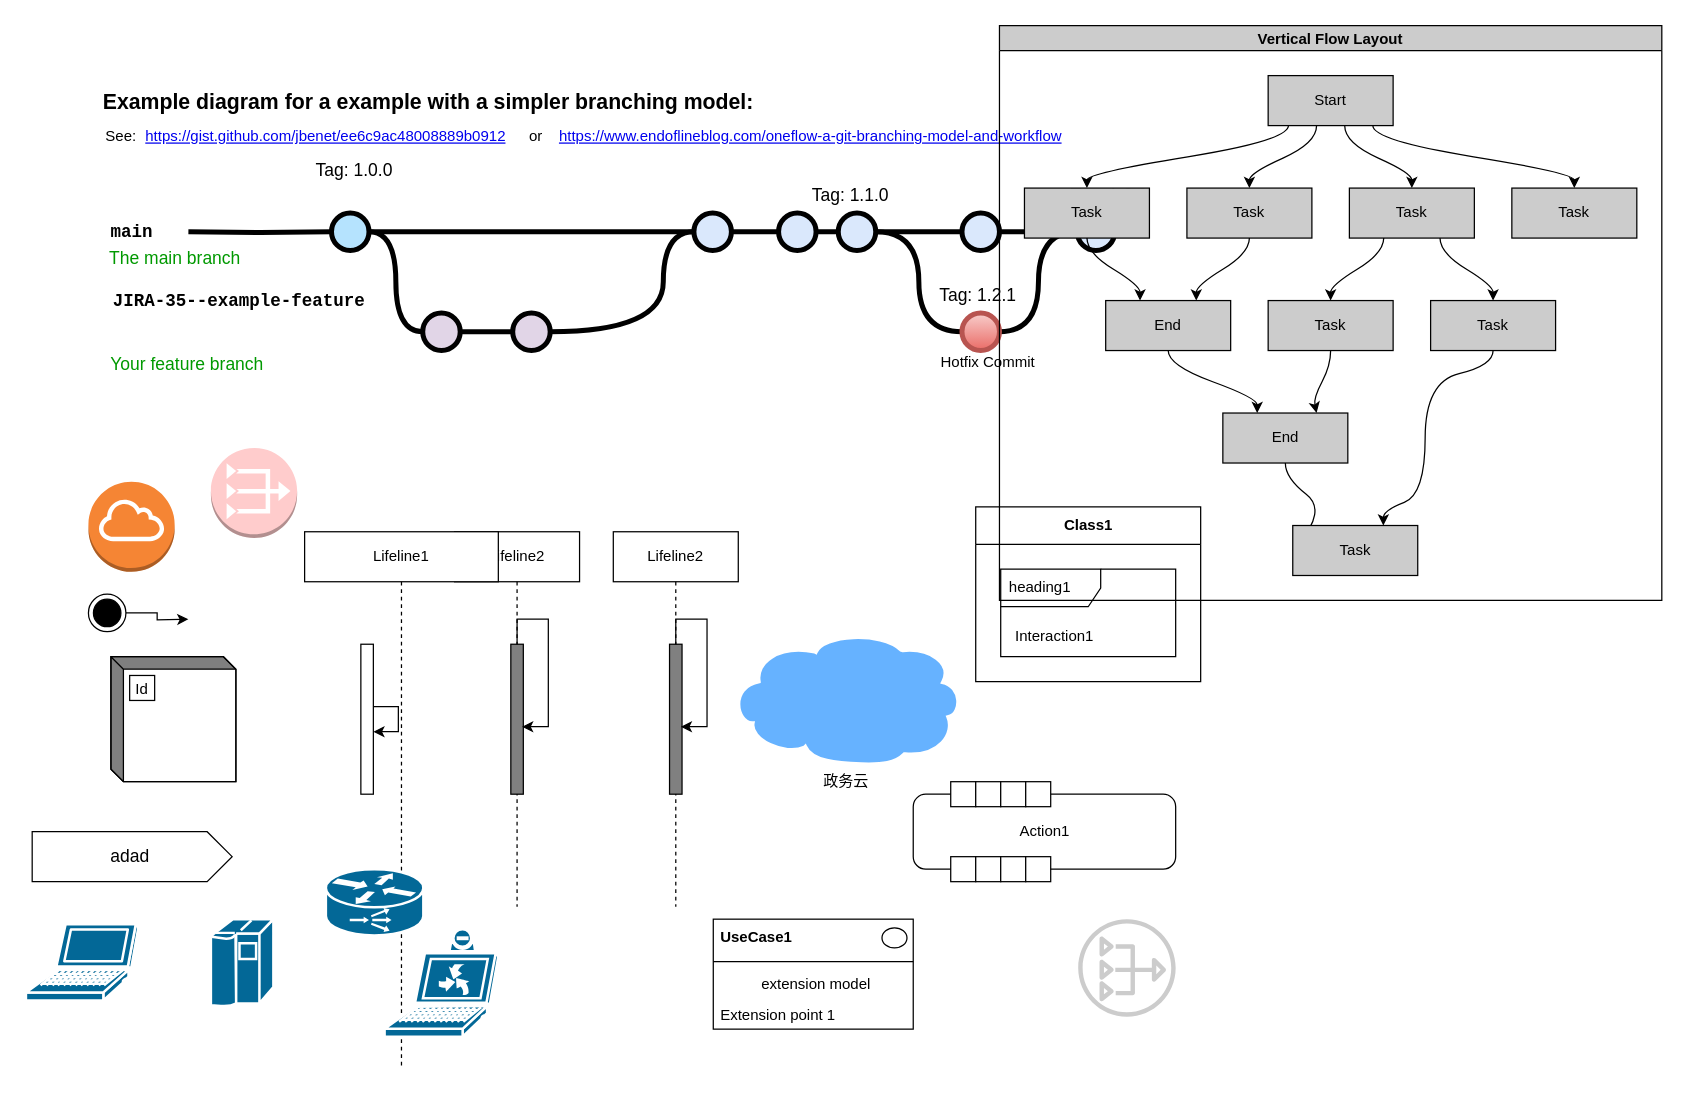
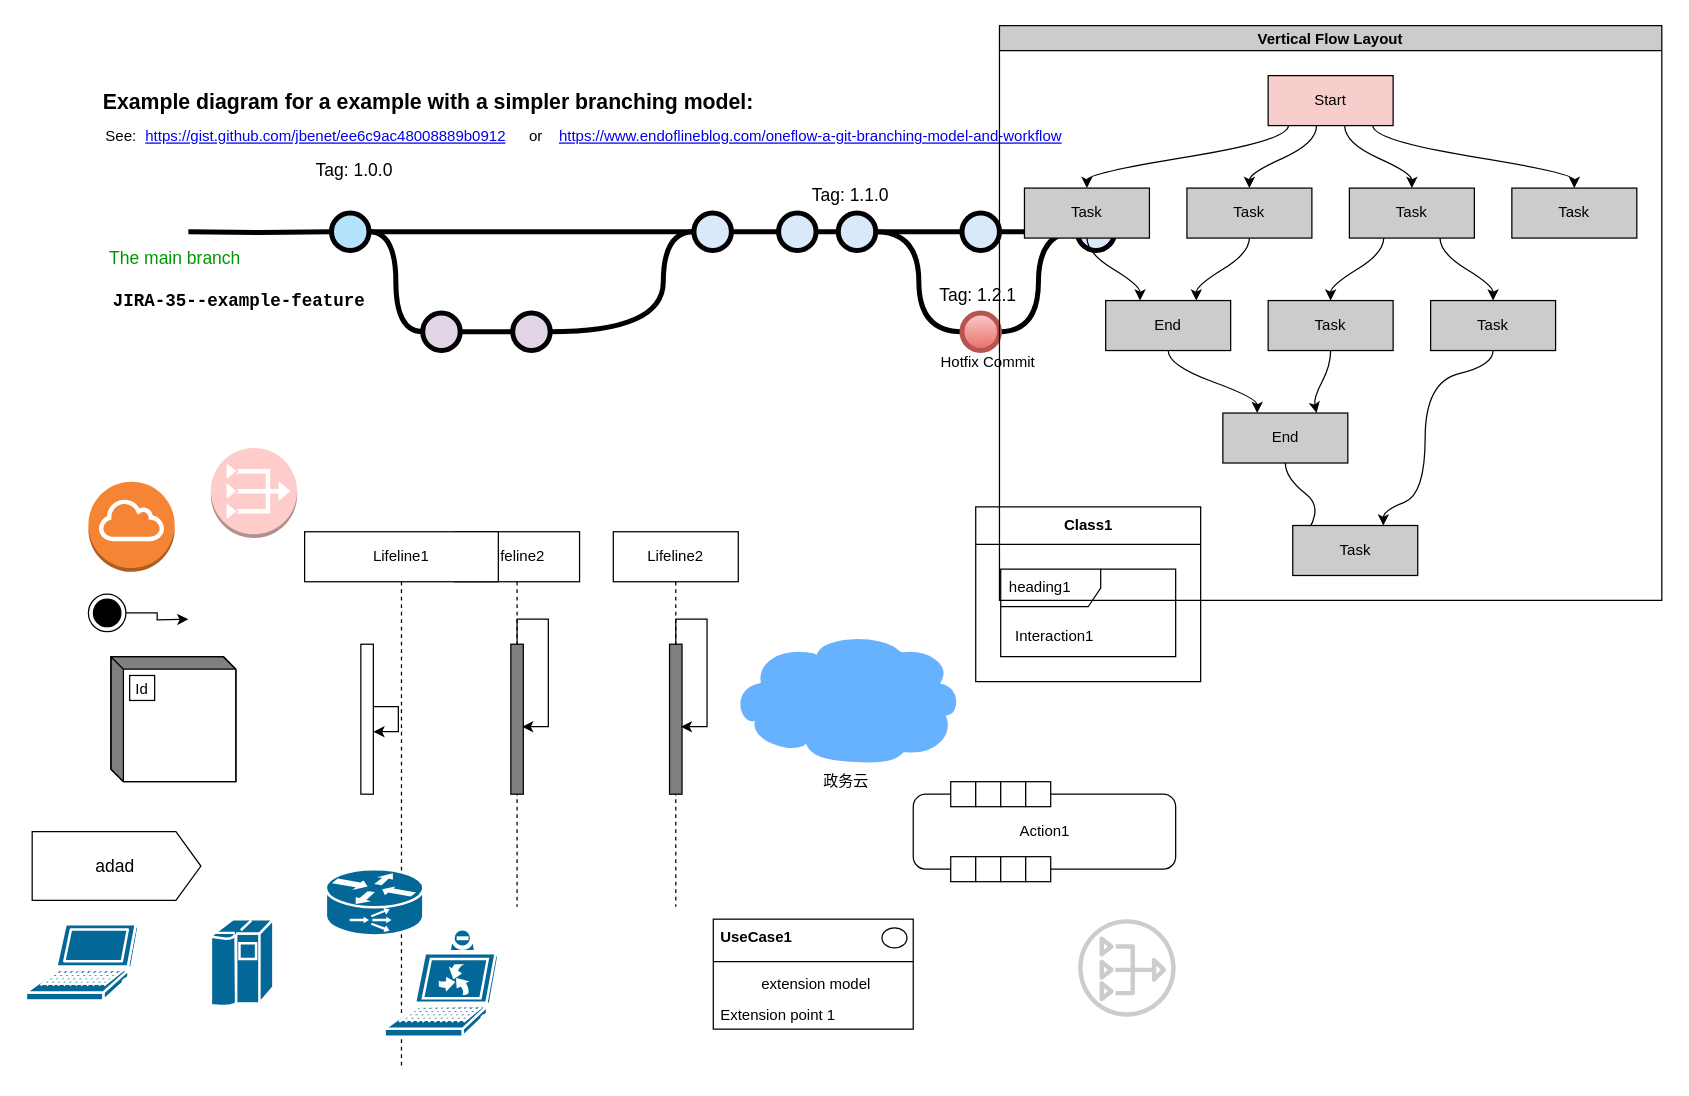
node "Start": fillcolor #cccccc -> #f8cecc
node "main": removed
node "Your feature branch": removed
node "adad": size 200x50 -> 169x69
